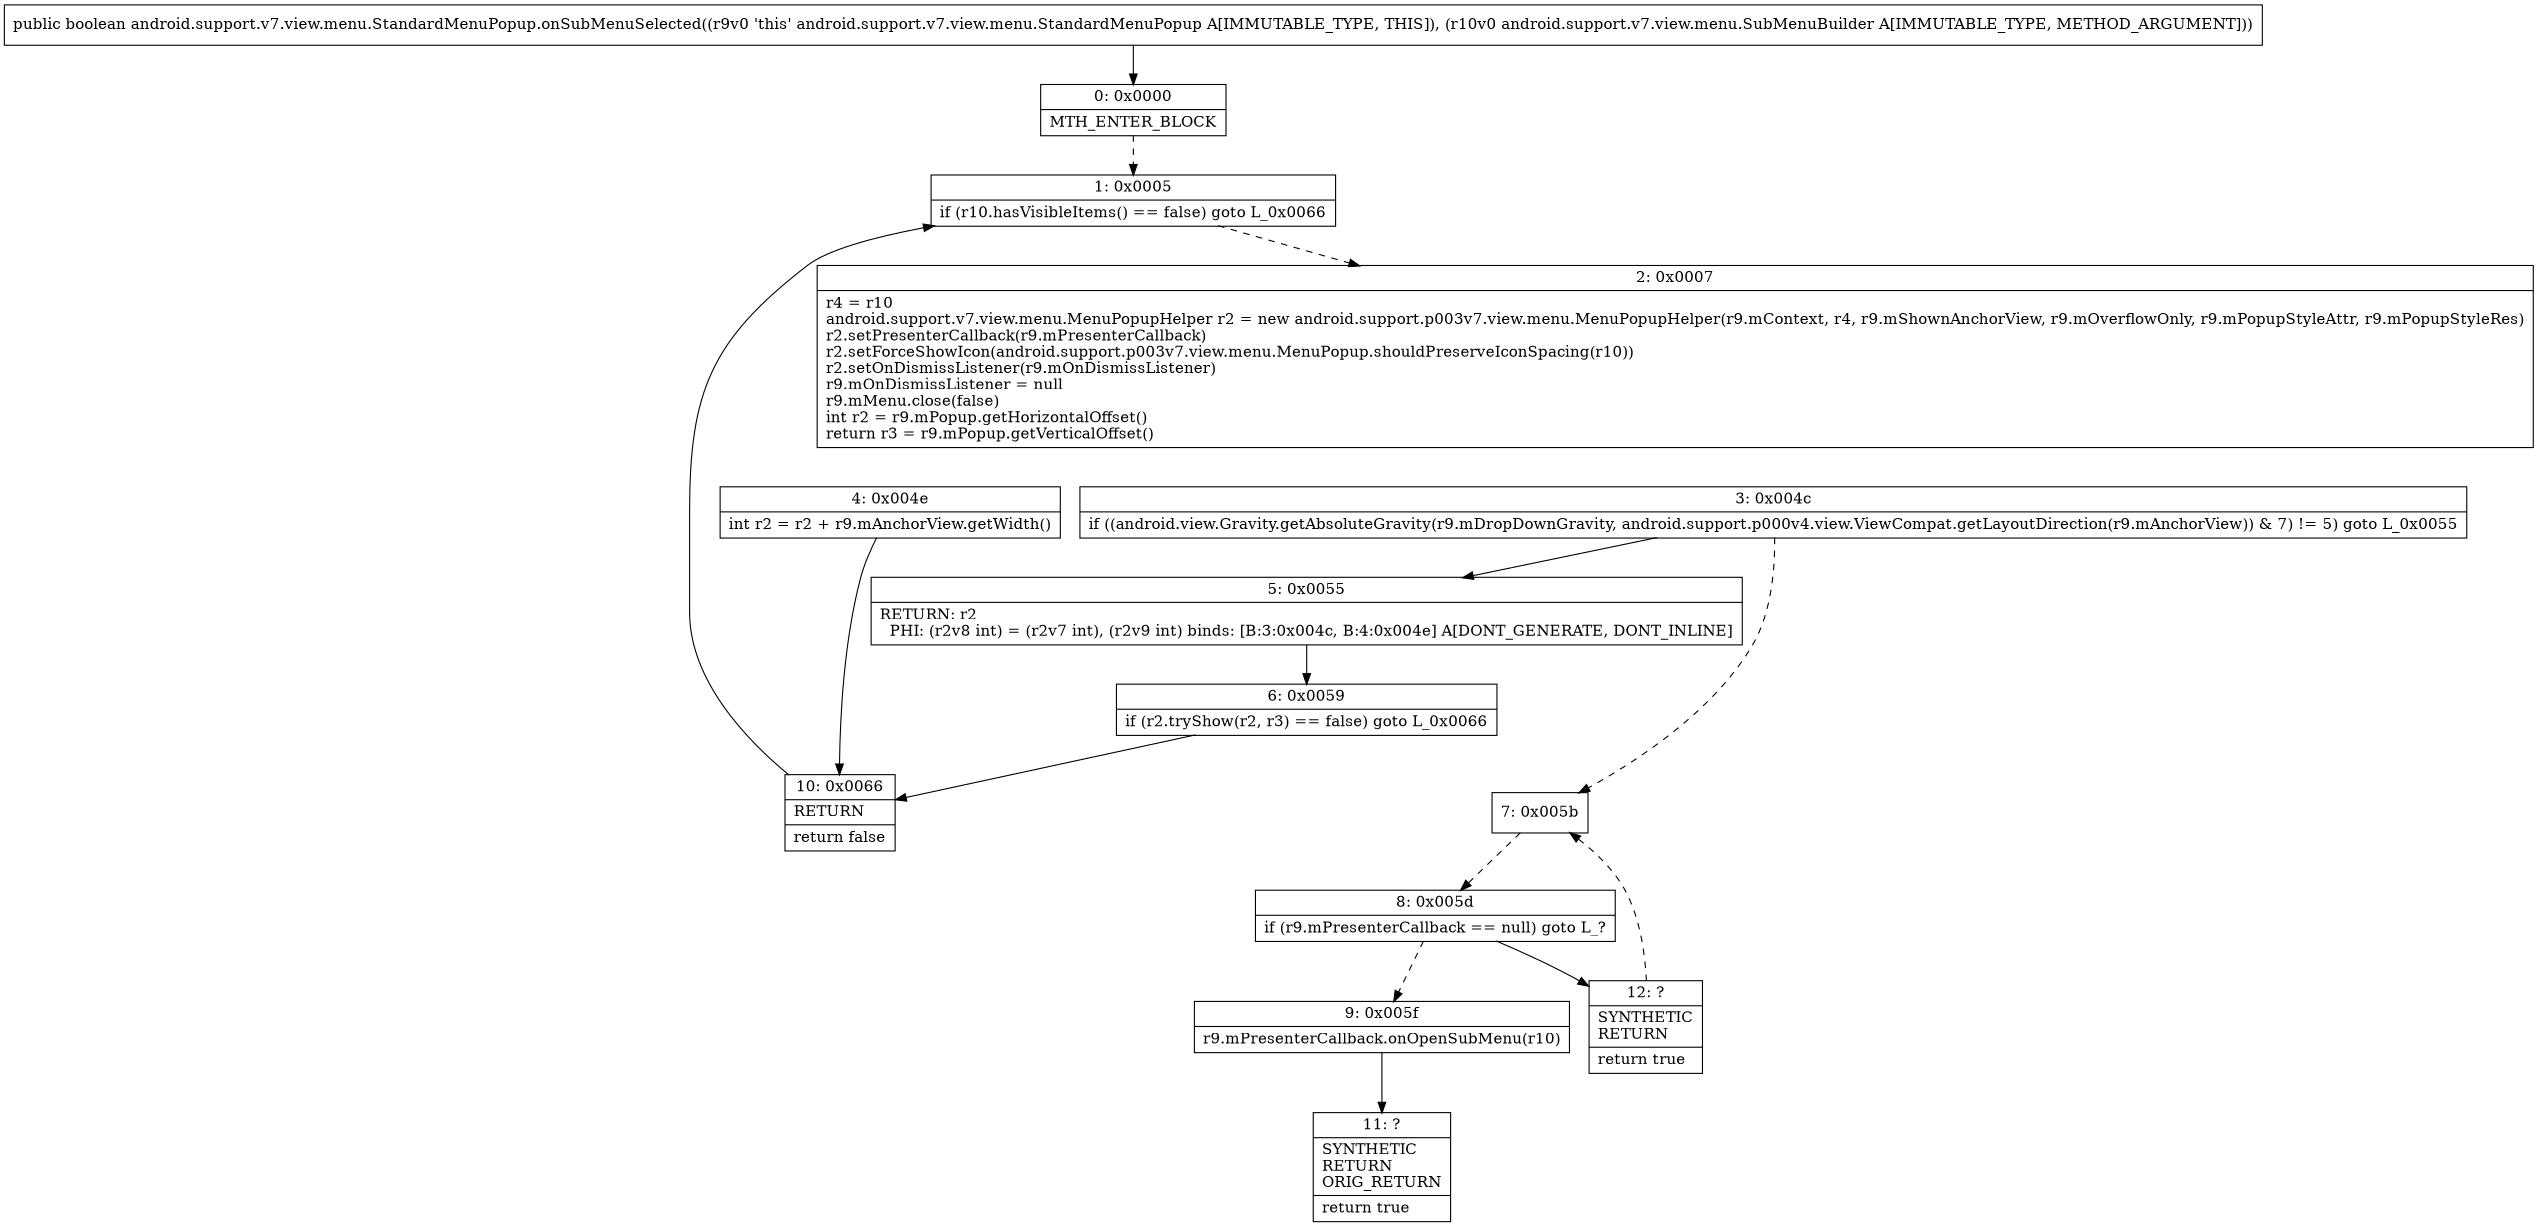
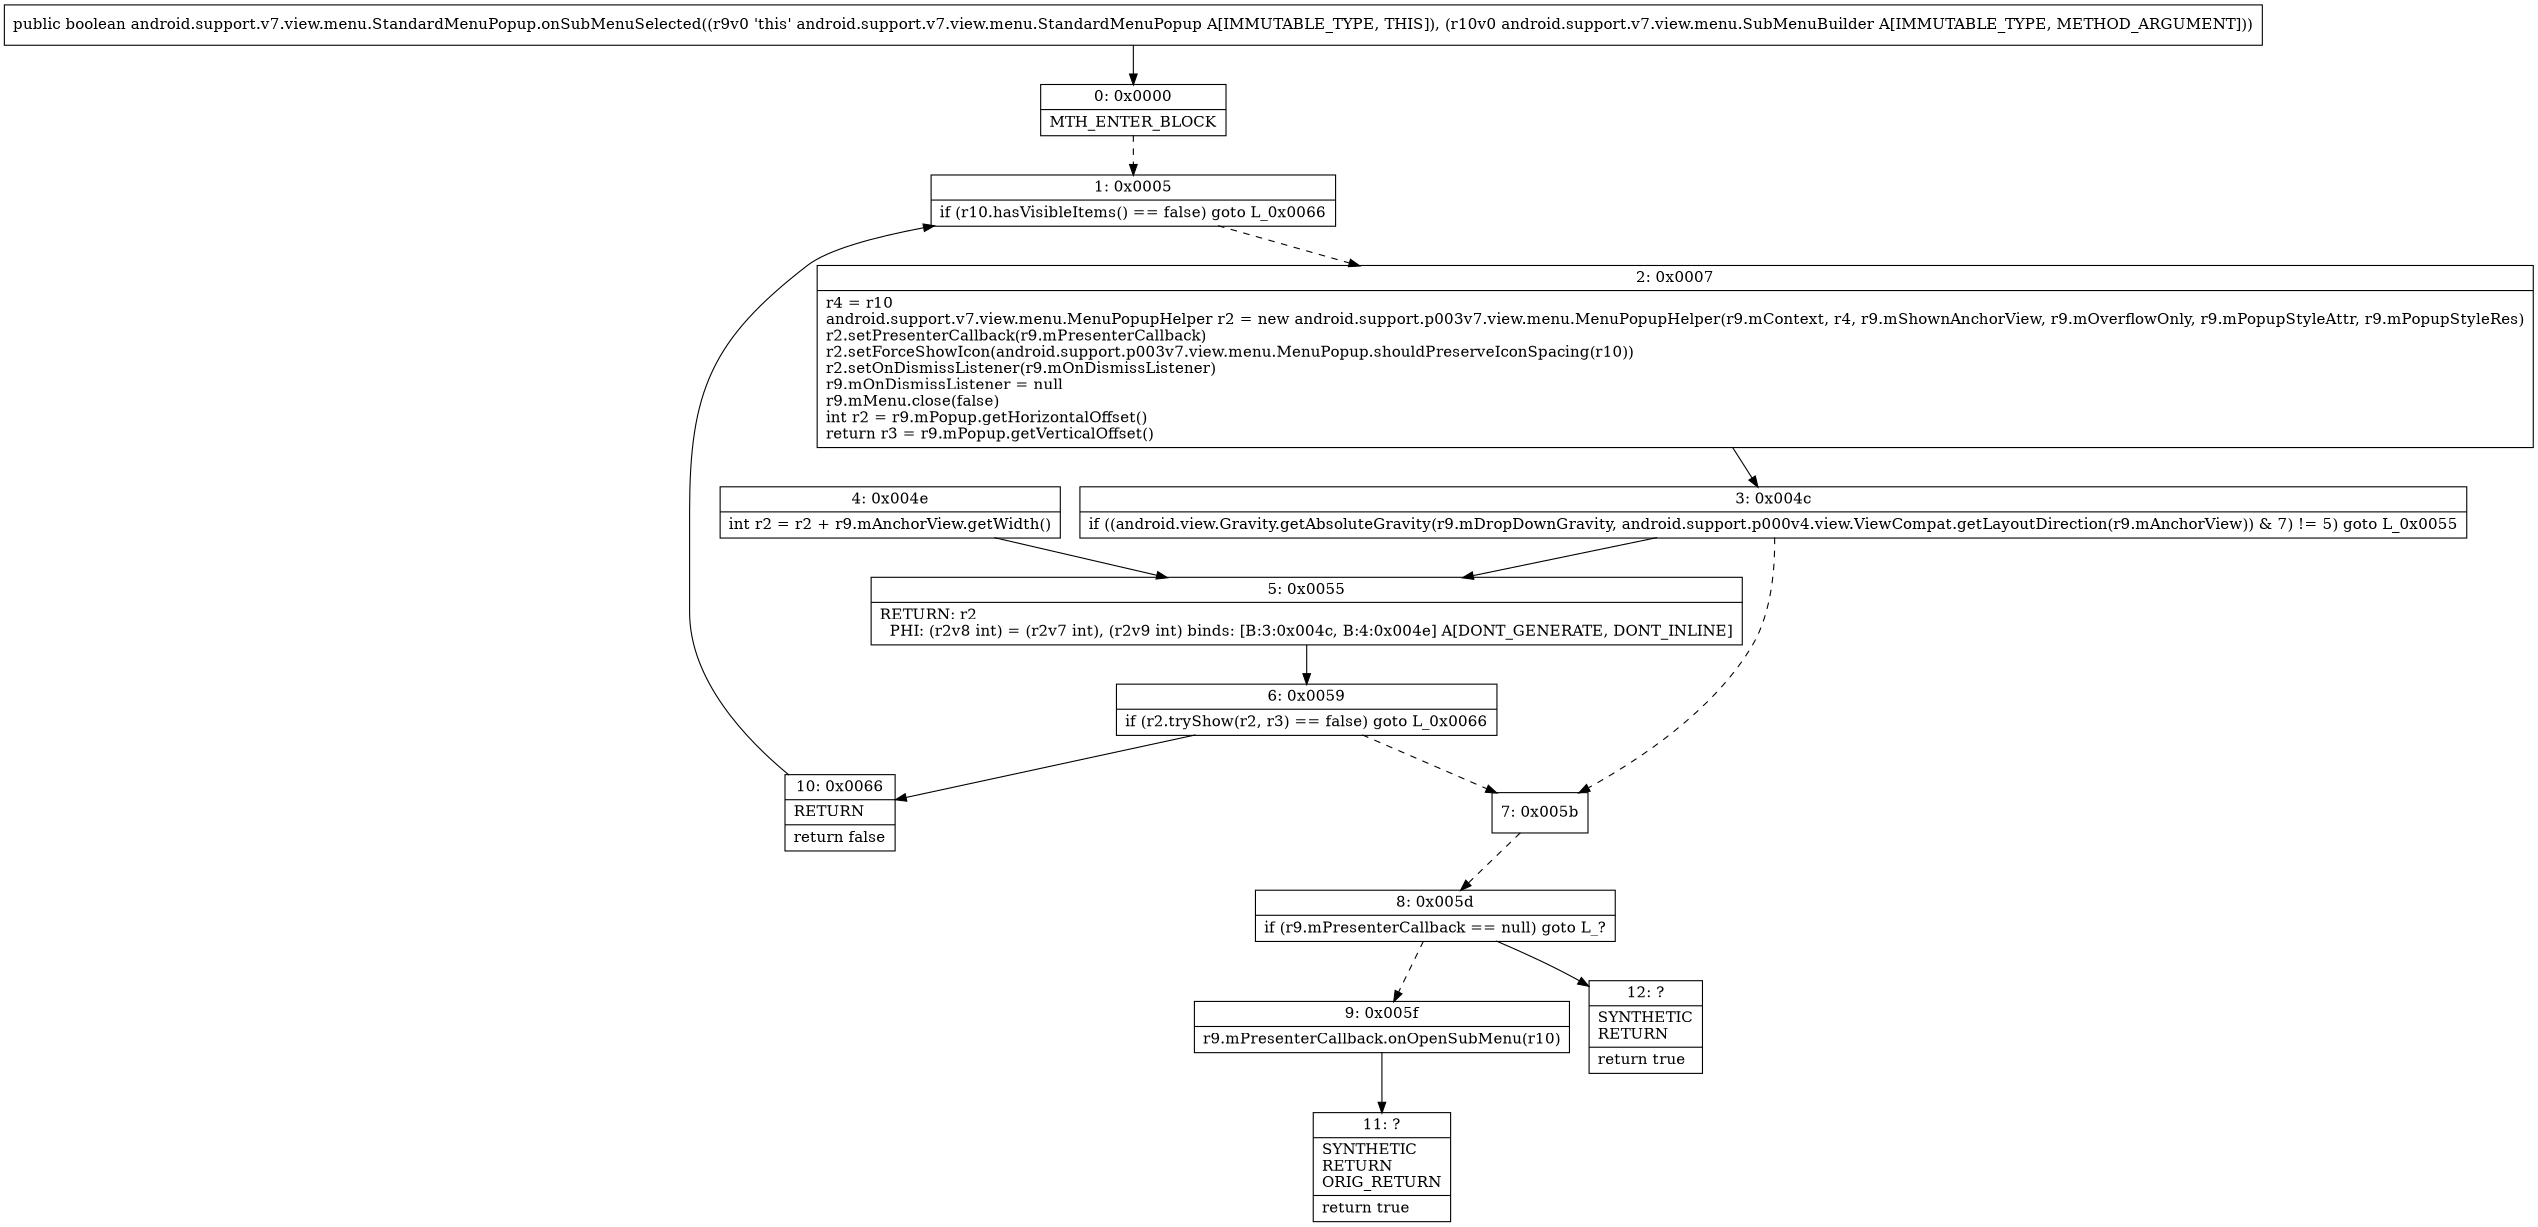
edge "2: 0x0007" -> "3: 0x004c": added
edge "4: 0x004e" -> "10: 0x0066": now "4: 0x004e" -> "5: 0x0055"
edge "12: ?" -> "7: 0x005b": now "6: 0x0059" -> "7: 0x005b"
